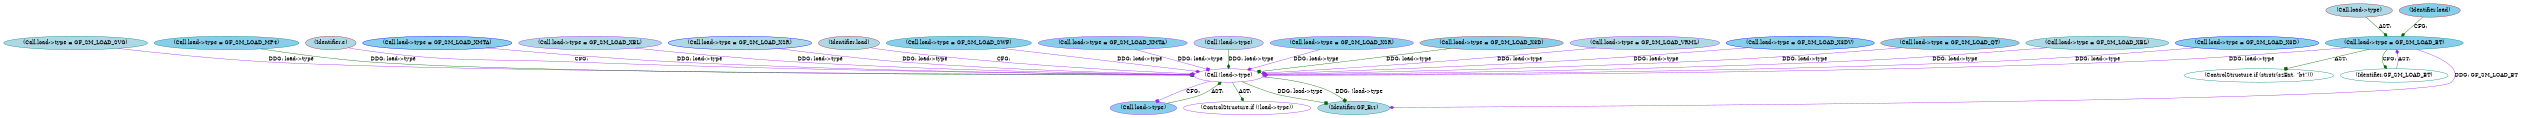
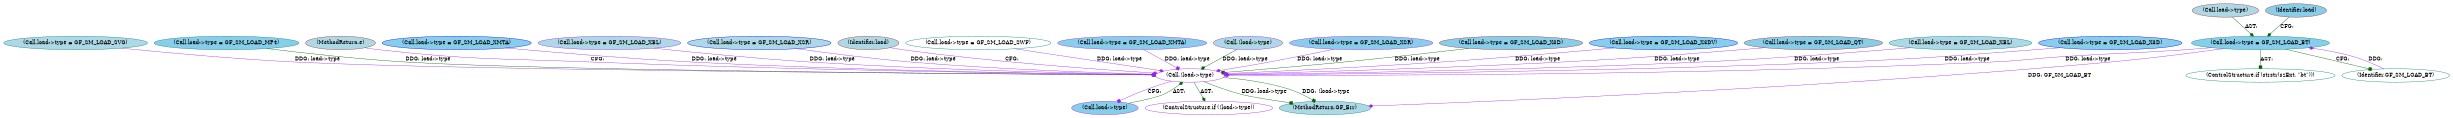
node "(Identifier,e)": label "(Identifier,e)" -> "(MethodReturn,e)"
node "(Call,load->type = GF_SM_LOAD_SWF)": fillcolor skyblue -> white
node "(Call,load->type = GF_SM_LOAD_VRML)": removed
edge "(Call,load->type = GF_SM_LOAD_BT)" -> "(Identifier,GF_SM_LOAD_BT)": arrowhead diamond -> box
edge "(Identifier,GF_SM_LOAD_BT)" -> "(Call,load->type = GF_SM_LOAD_BT)": label "AST: " -> "DDG: "
node "(Identifier,GF_Err)": label "(Identifier,GF_Err)" -> "(MethodReturn,GF_Err)"
